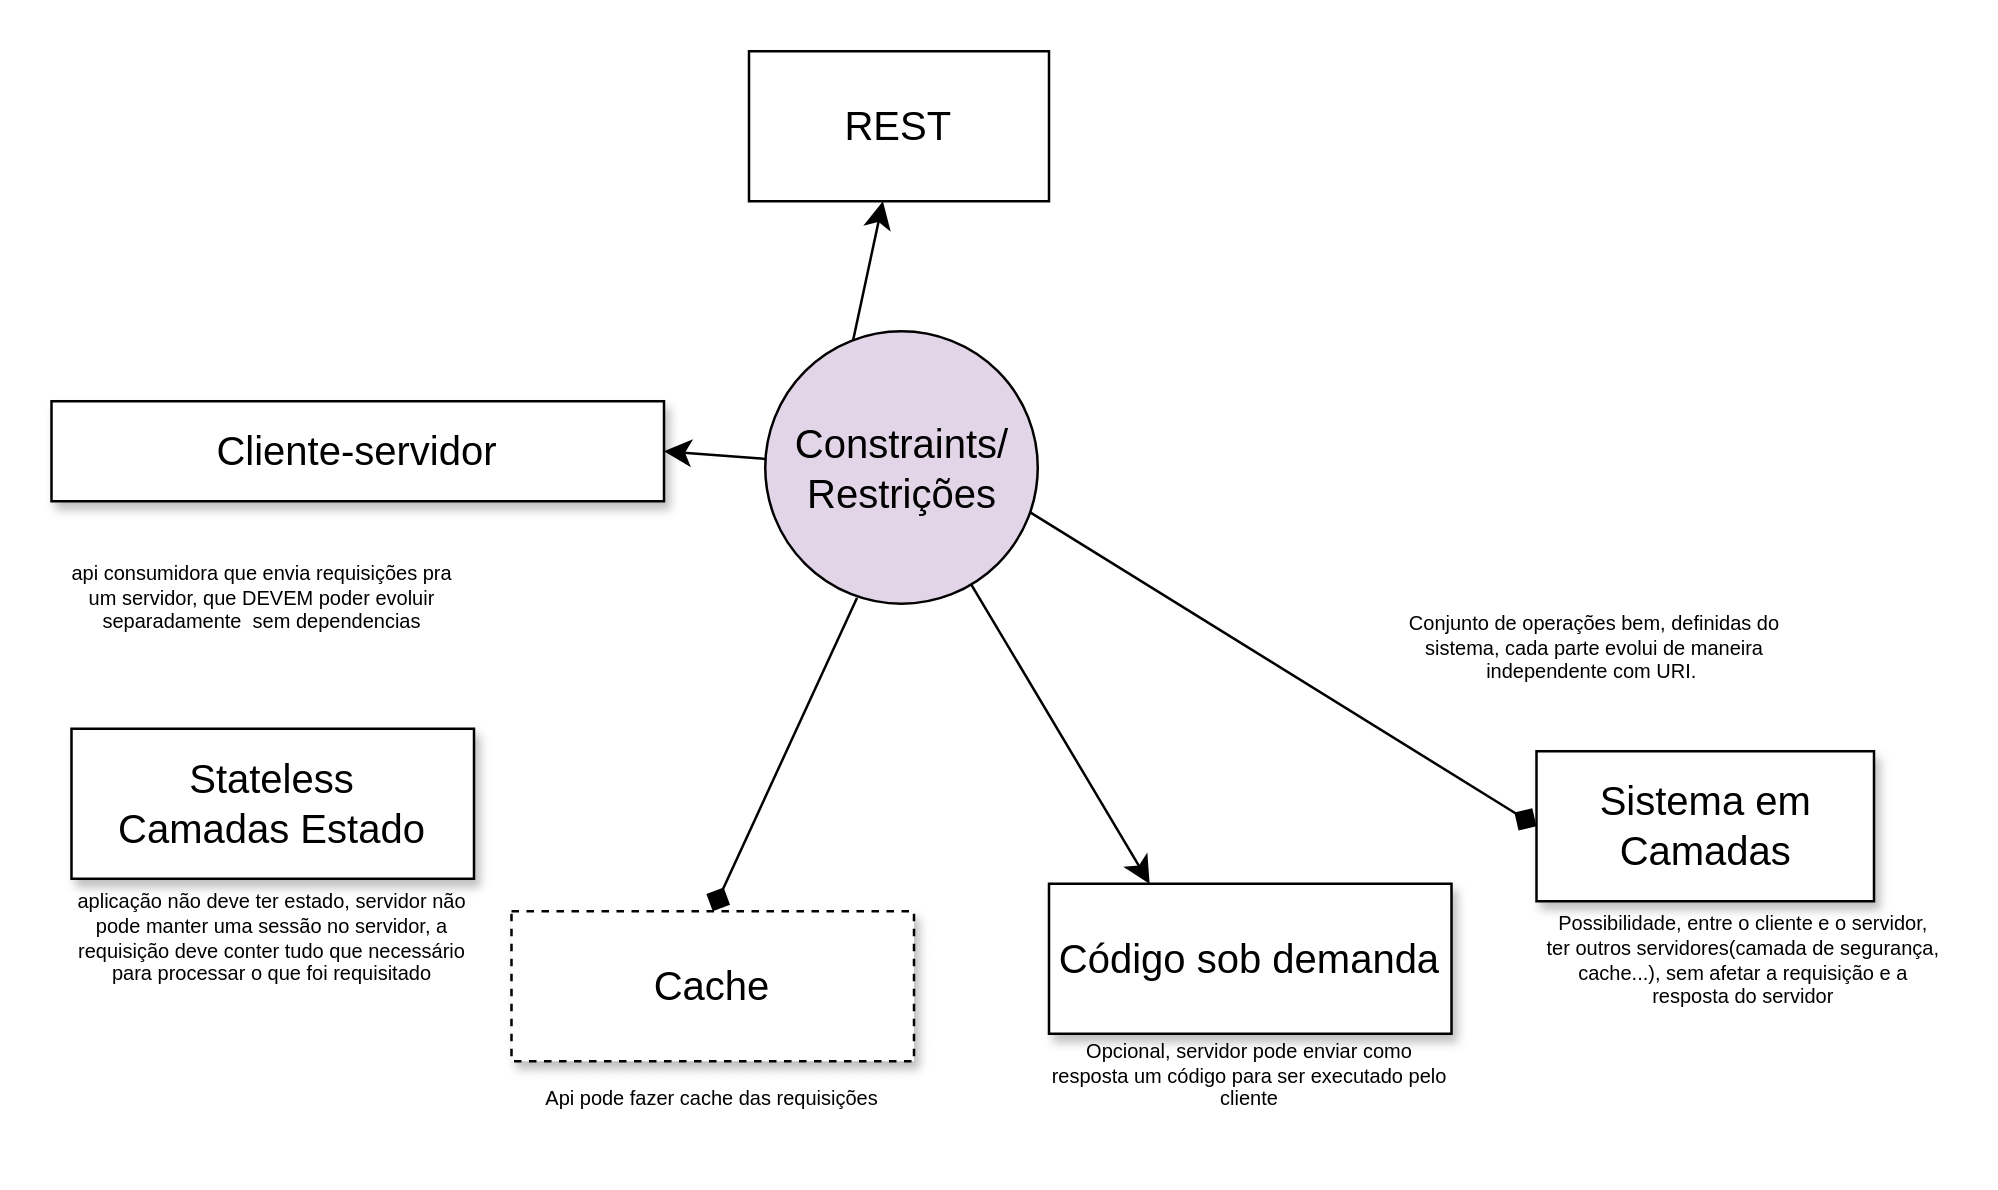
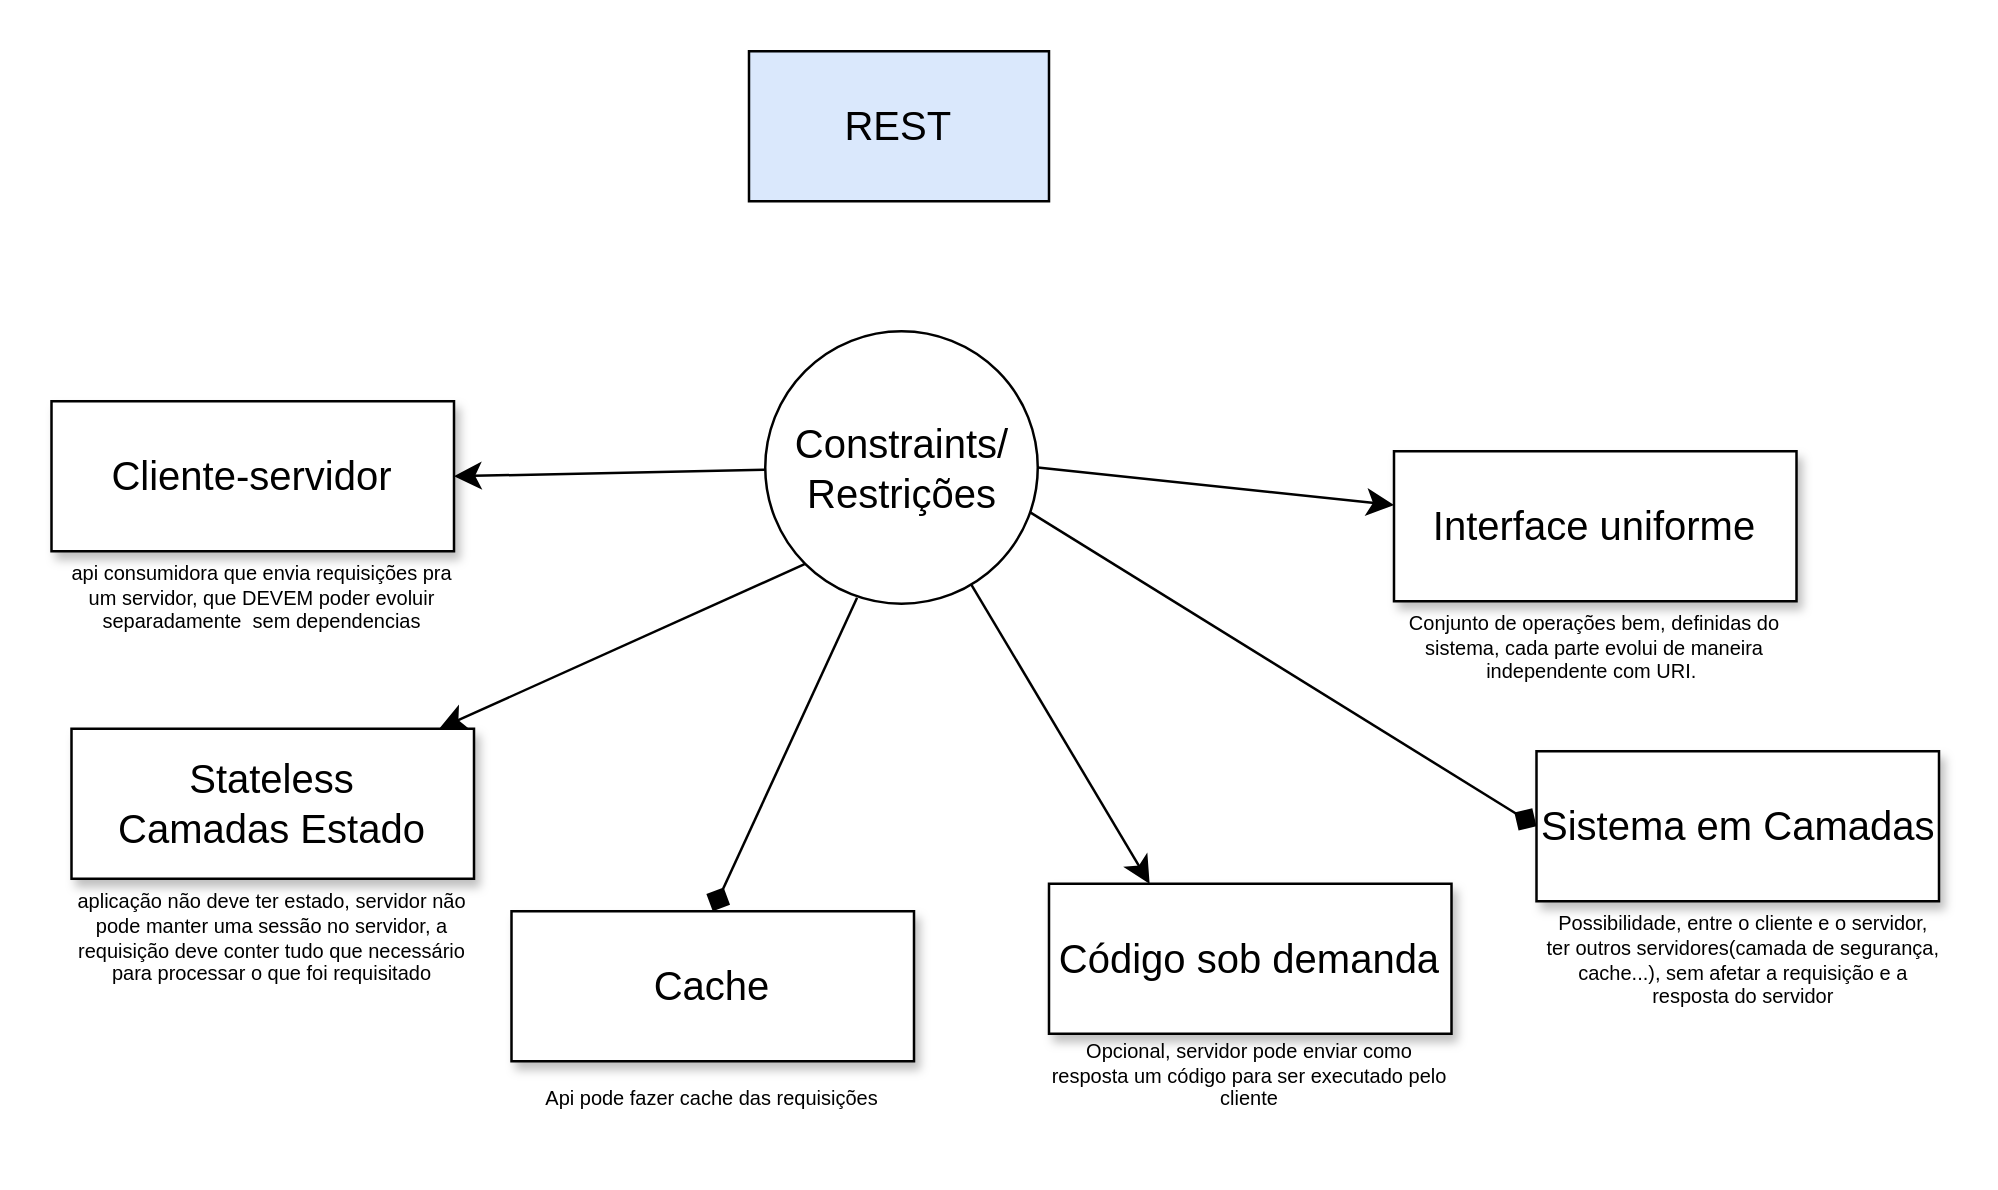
node "REST": fillcolor #ffffff -> #dae8fc
edge "Constraints/ Restrições" -> "REST": now "Constraints/ Restrições" -> "Stateless Camadas Estado"
node "Cliente-servidor": size 613x100 -> 403x150
node "Constraints/ Restrições": fillcolor #e1d5e7 -> #ffffff
edge "Constraints/ Restrições" -> "Interface uniforme": added
node "Interface uniforme": added
node "Sistema em Camadas": size 338x150 -> 403x150
node "Cache": style dashed -> solid
